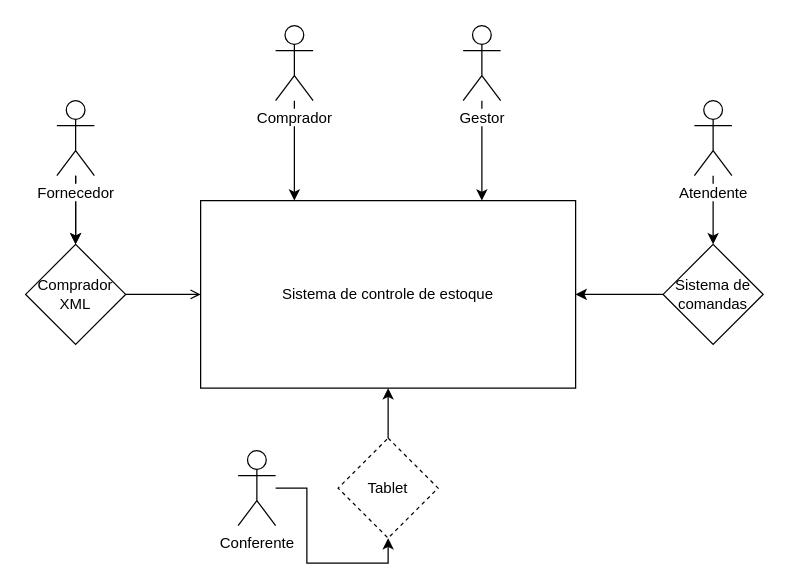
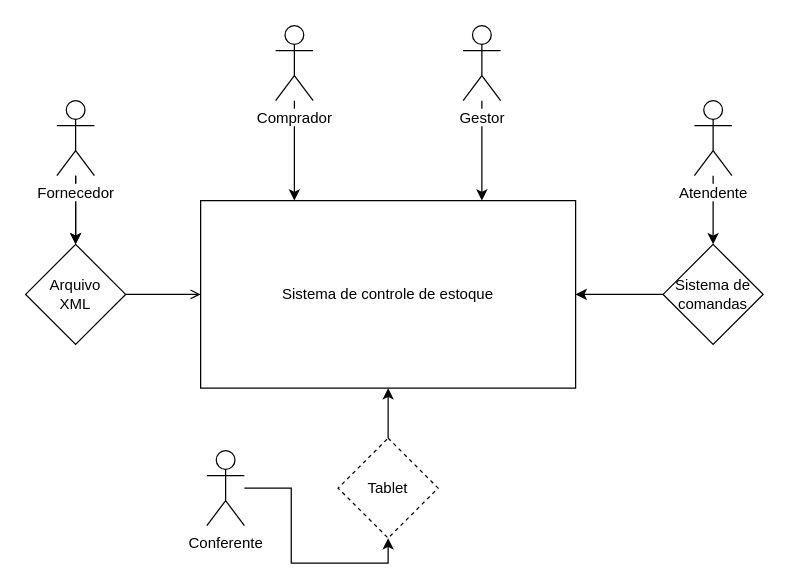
node "Comprador XML": label "Comprador XML" -> "Arquivo XML"
node "Conferente": moved (257, 488) -> (226, 488)
